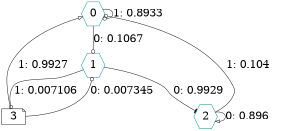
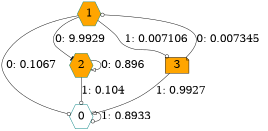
edge "0" -> "1": reversed
node "1": fillcolor white -> orange
edge "1" -> "2": label "0: 0.9929   " -> "0: 9.9929   "
node "3": fillcolor white -> orange
node "2": fillcolor white -> orange
